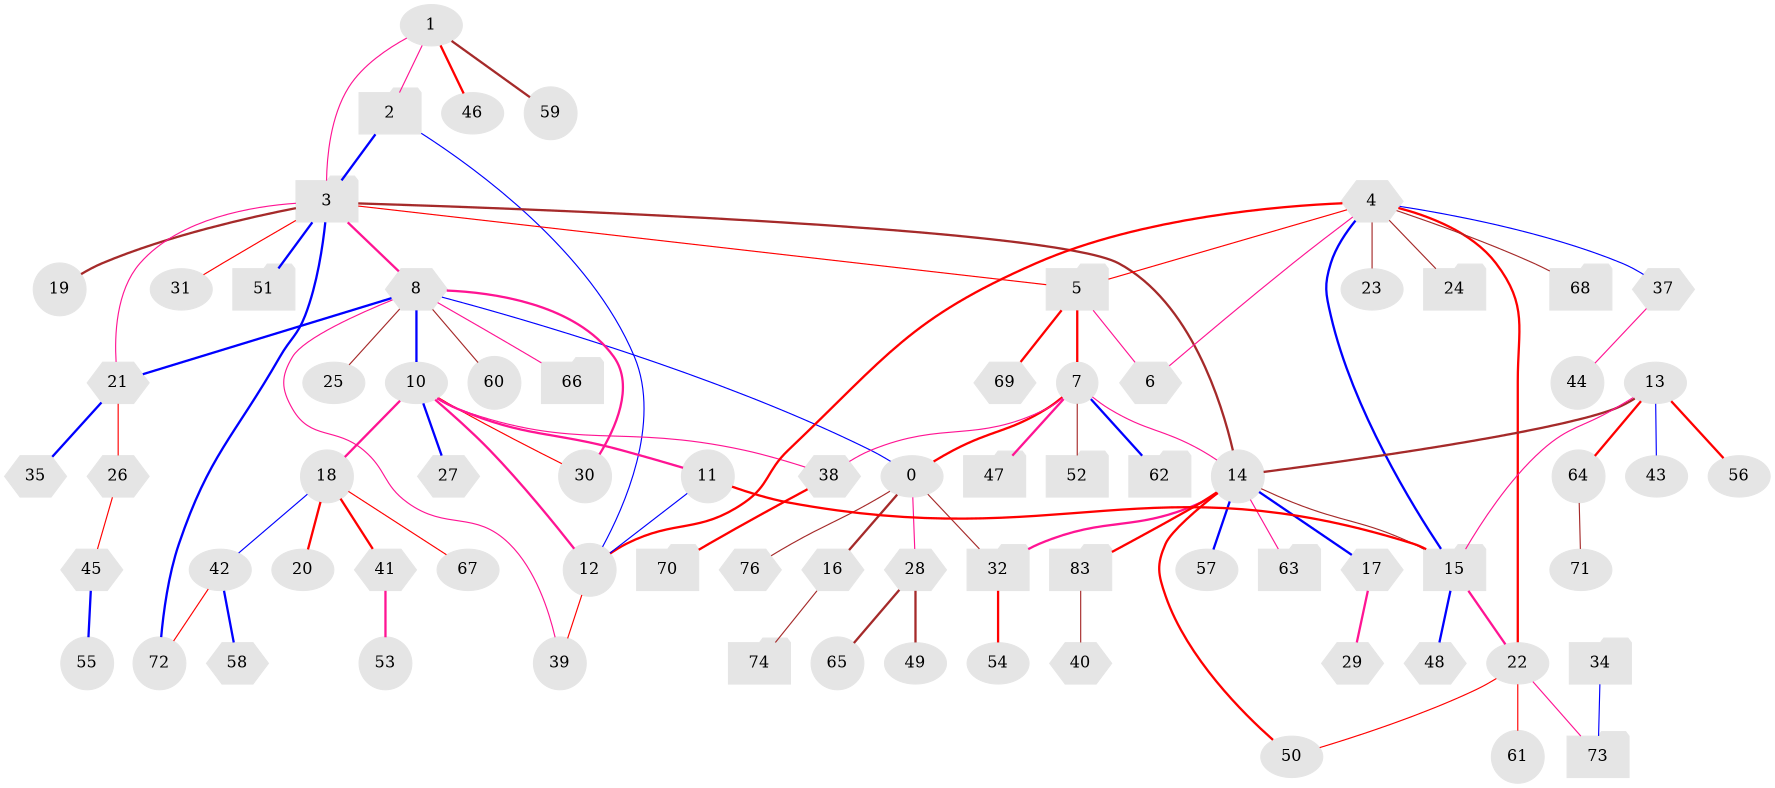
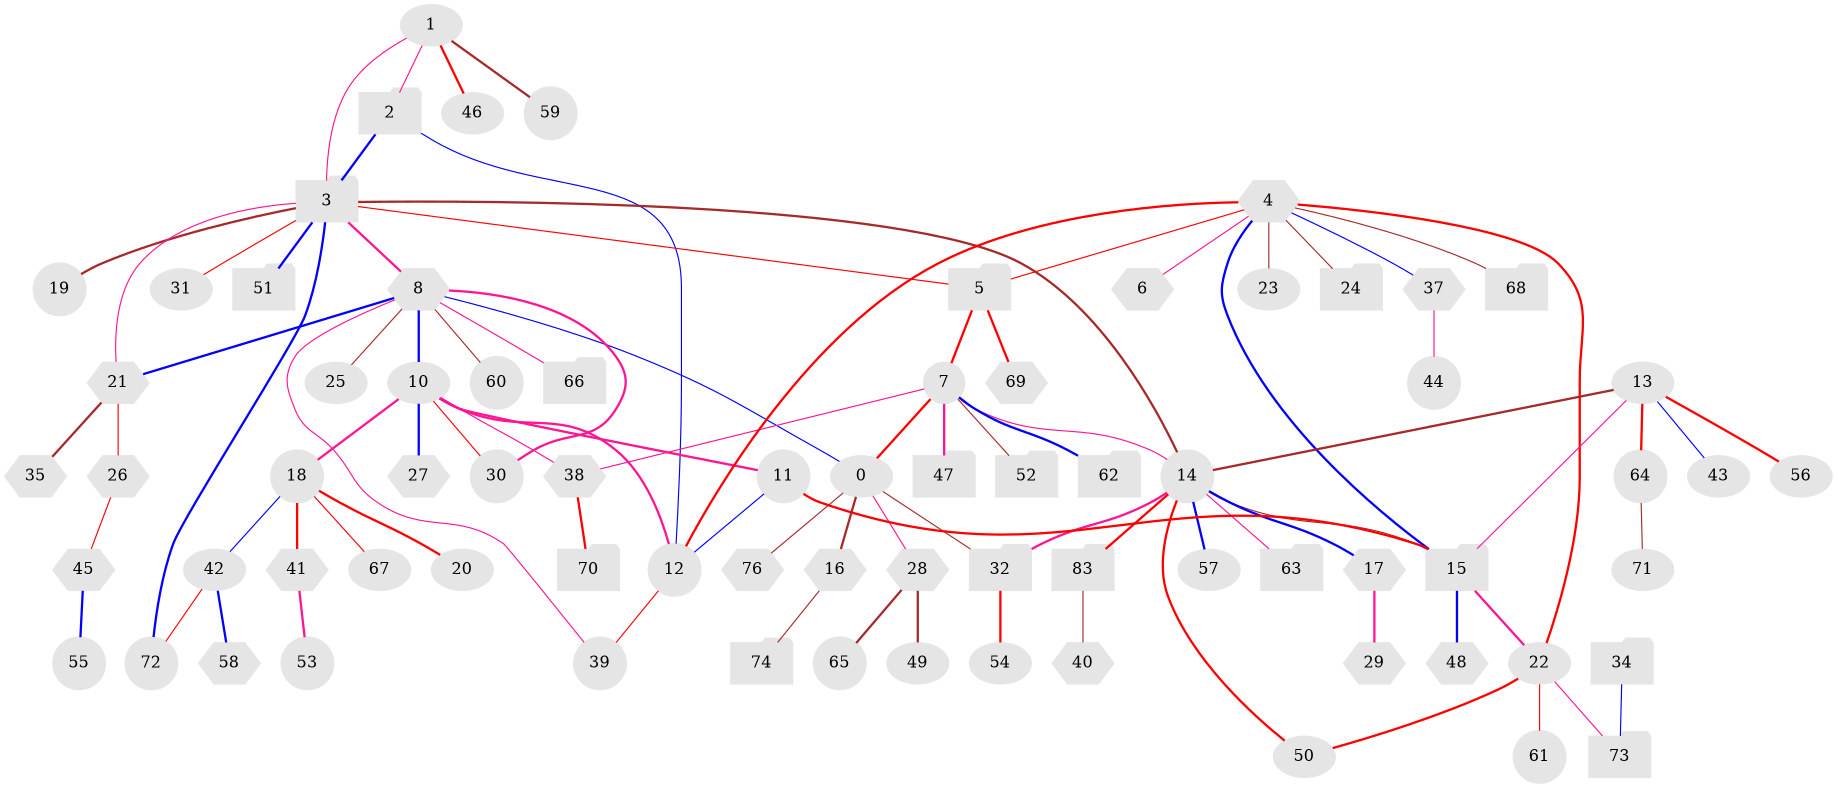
edge "5" -- "6": removed
edge "21" -- "35": color blue -> brown
edge "22" -- "50": style solid -> bold
